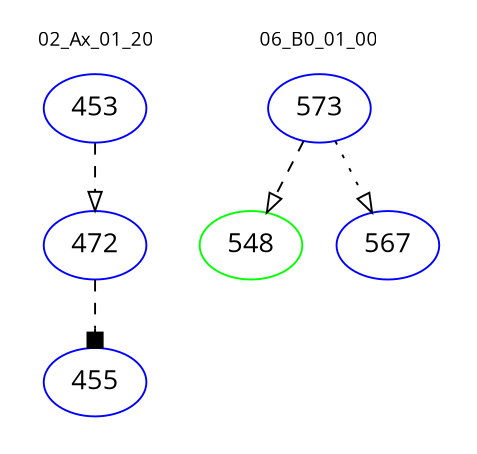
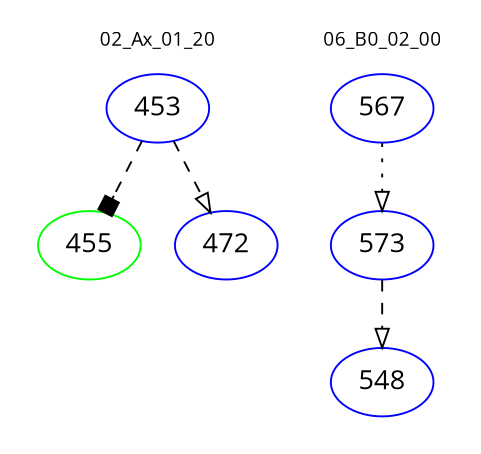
cluster "06_B0_01_00": label "06_B0_01_00" -> "06_B0_02_00"
edge "573" -> "567": reversed
node "548": color green -> blue
edge "472" -> "455": now "453" -> "455"
node "455": color blue -> green
